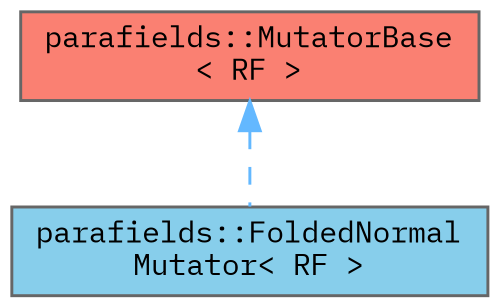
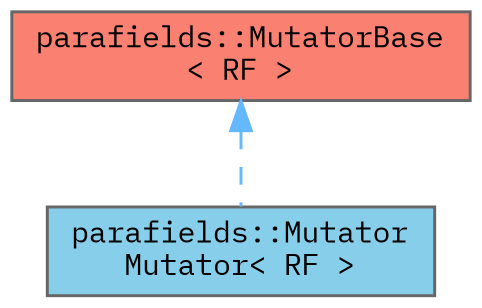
node "parafields::FoldedNormal Mutator< RF >": label "parafields::FoldedNormal Mutator< RF >" -> "parafields::Mutator Mutator< RF >"
